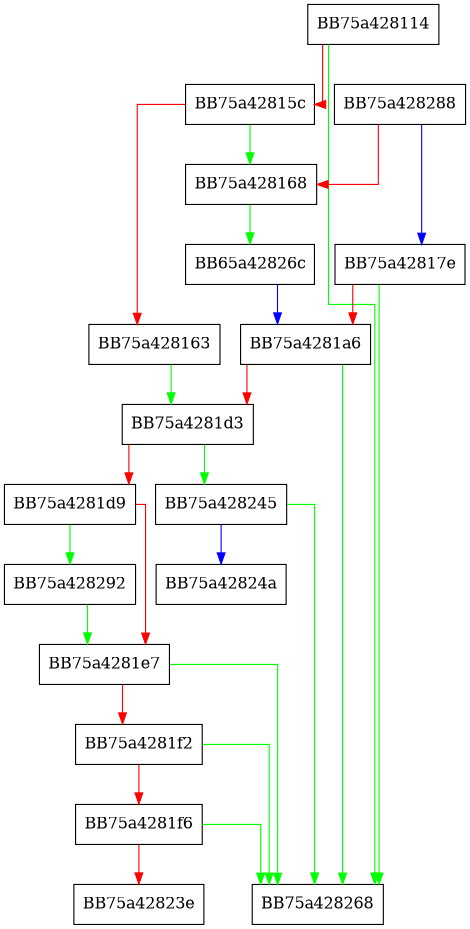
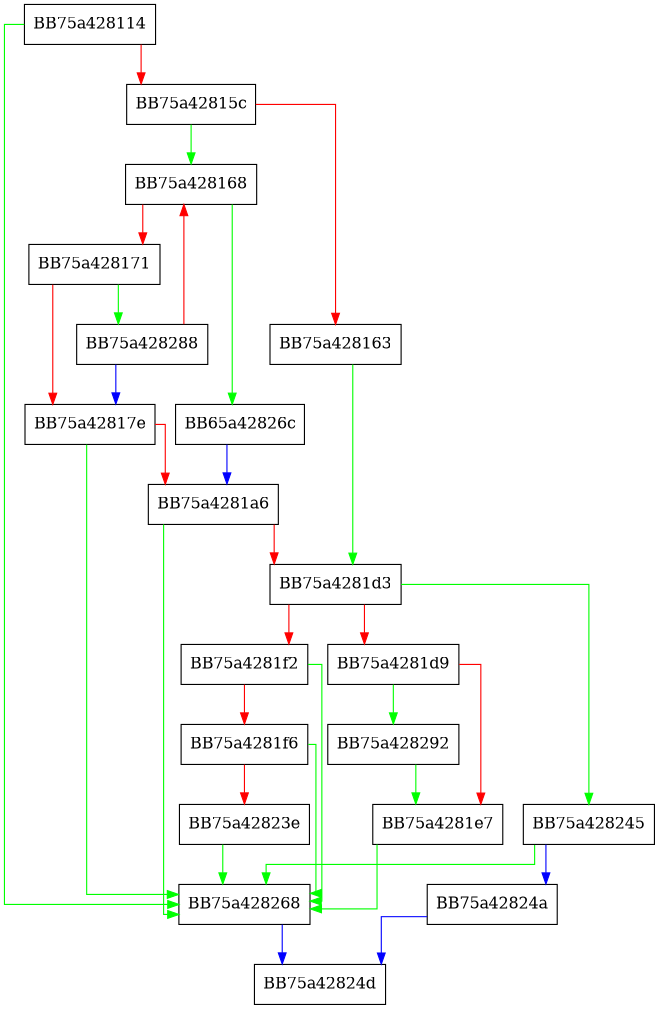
node "BB75a428171": added
edge "BB75a4281e7" -> "BB75a4281f2": now "BB75a4281d3" -> "BB75a4281f2"
edge "BB75a42823e" -> "BB75a428268": added
node "BB75a42824d": added
